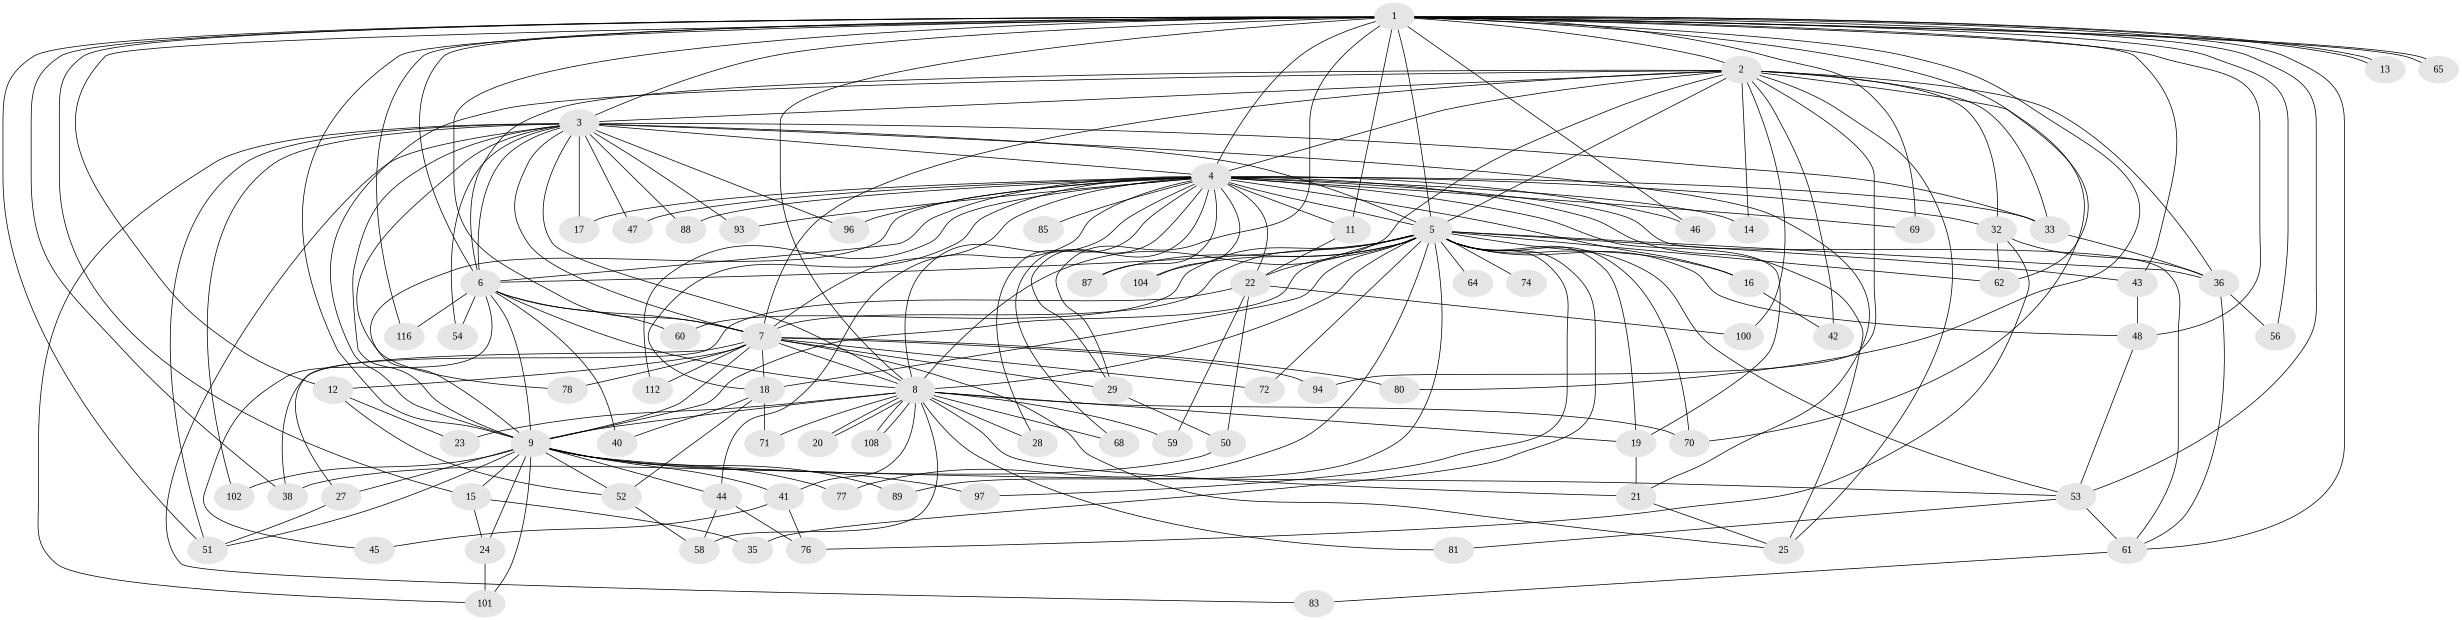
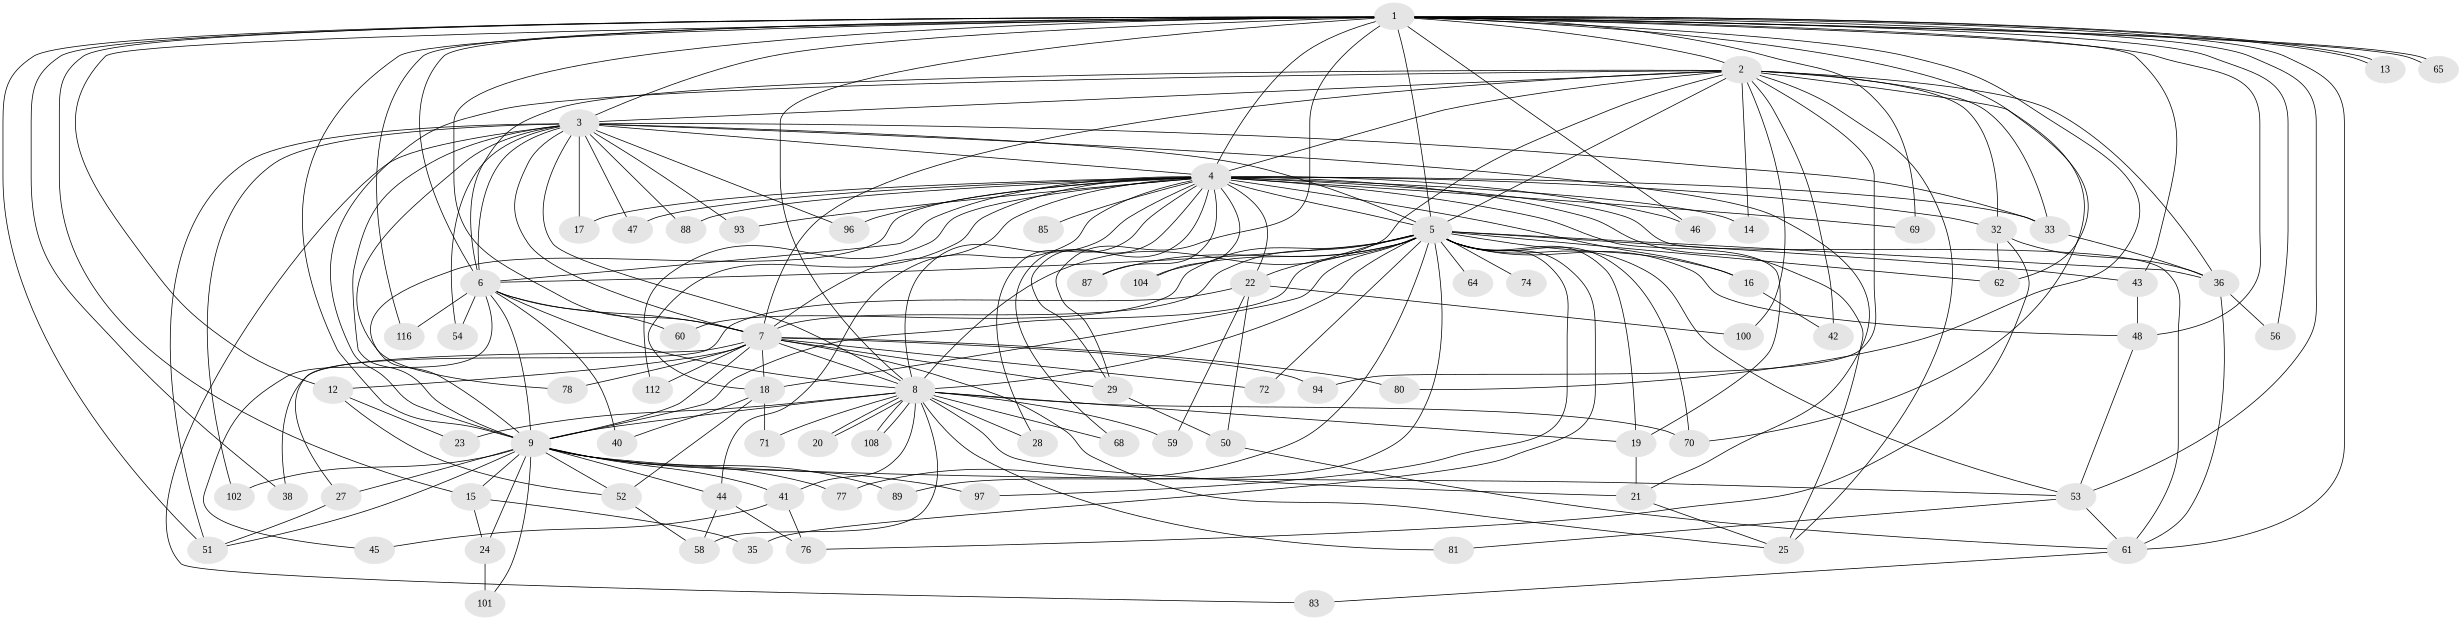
node "11": removed
edge "3" -- "101": removed
edge "50" -- "38": now "50" -- "61"
